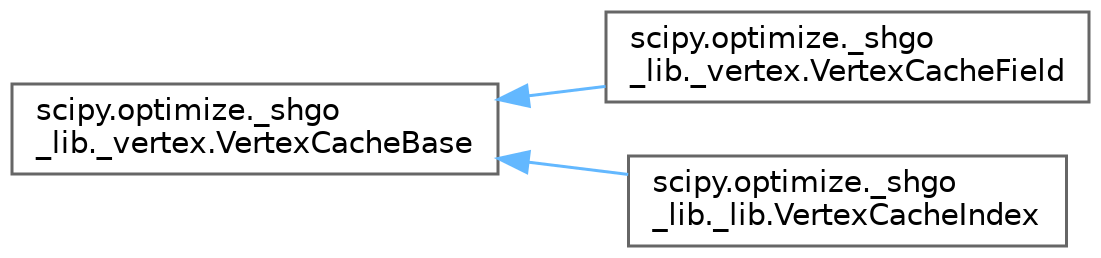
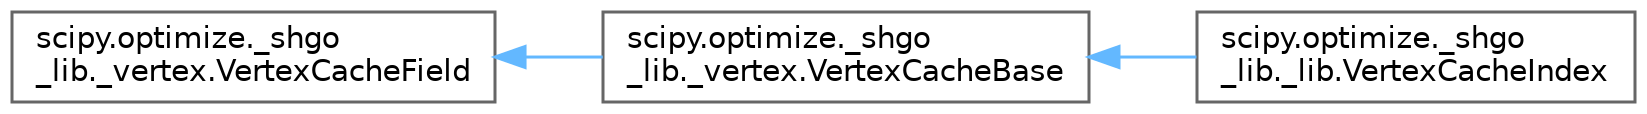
edge "scipy.optimize._shgo _lib._vertex.VertexCacheField" -> "scipy.optimize._shgo _lib._vertex.VertexCacheBase": reversed
